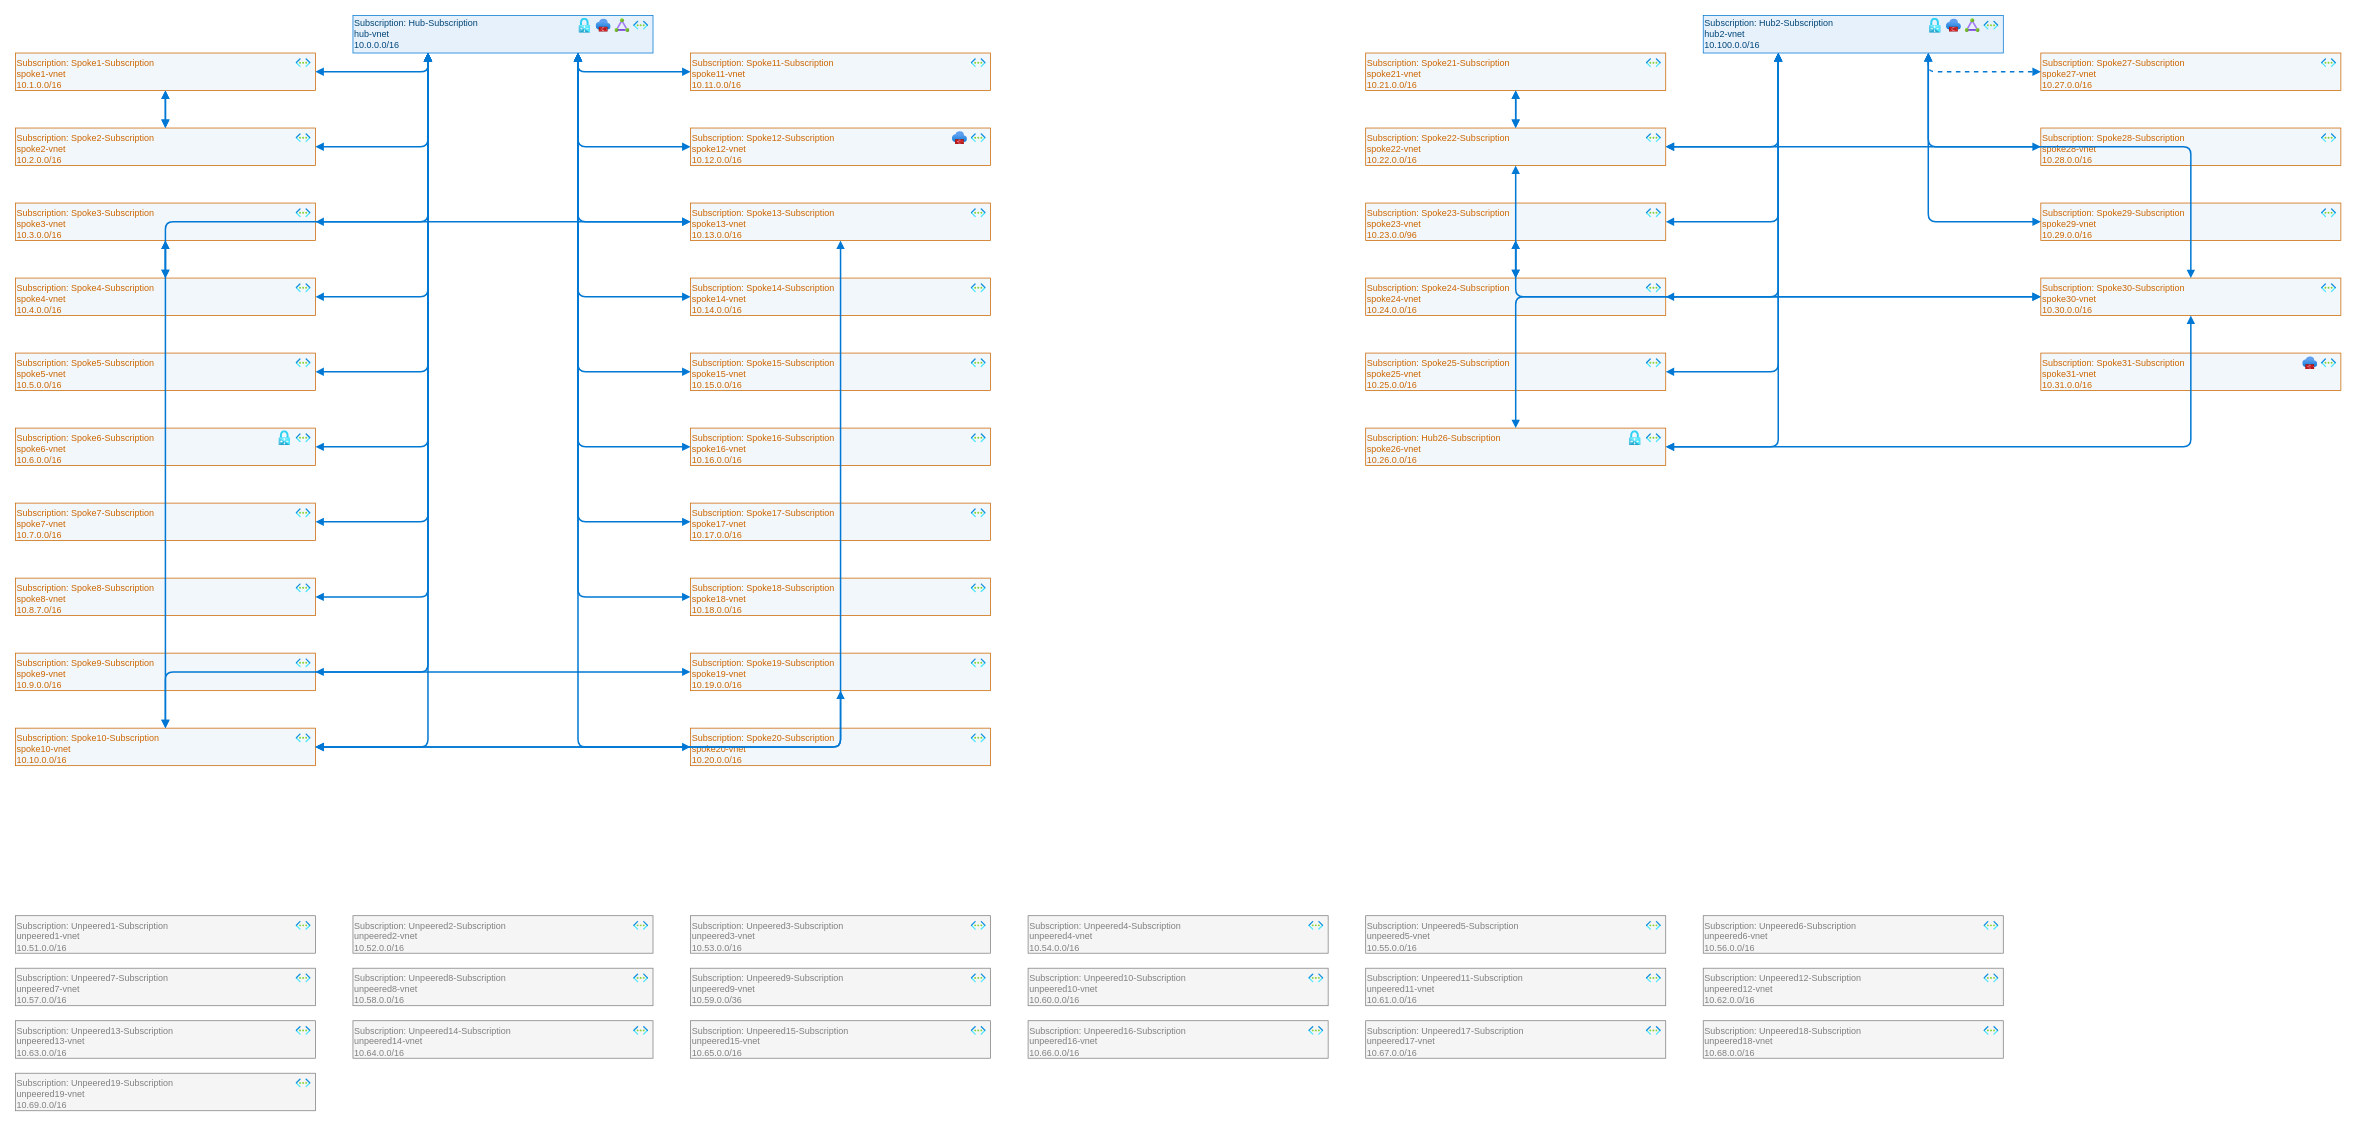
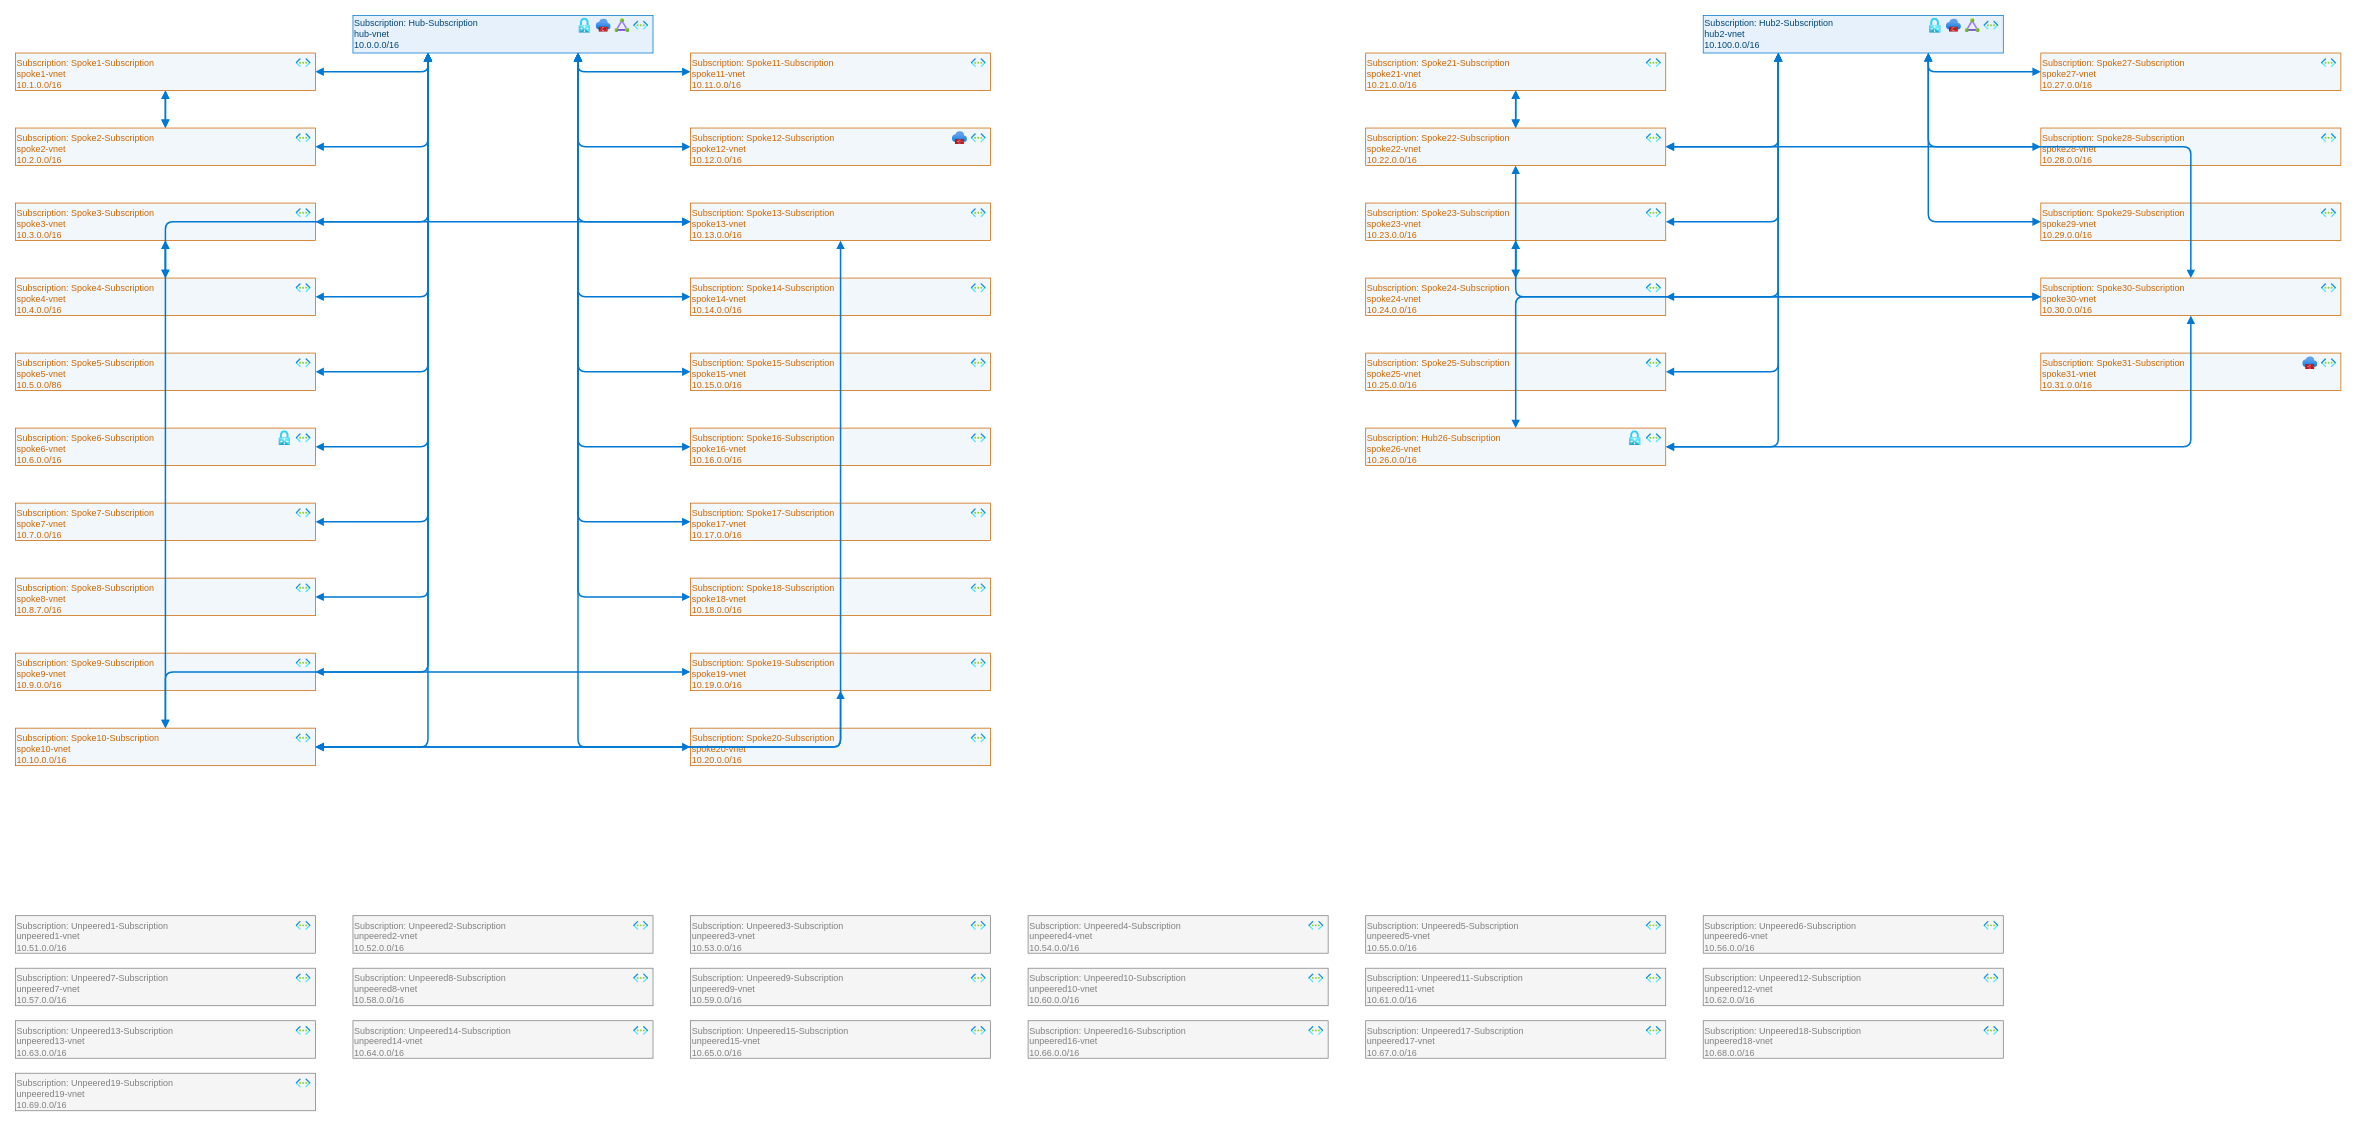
edge "Subscription: Hub2-Subscription hub2-vnet 10.100.0.0/16" -- "Subscription: Spoke27-Subscription spoke27-vnet 10.27.0.0/16": style dashed -> solid
node "Subscription: Spoke23-Subscription spoke23-vnet 10.23.0.0/96": label "Subscription: Spoke23-Subscription spoke23-vnet 10.23.0.0/96" -> "Subscription: Spoke23-Subscription spoke23-vnet 10.23.0.0/16"
node "Subscription: Spoke5-Subscription spoke5-vnet 10.5.0.0/16": label "Subscription: Spoke5-Subscription spoke5-vnet 10.5.0.0/16" -> "Subscription: Spoke5-Subscription spoke5-vnet 10.5.0.0/86"
node "Subscription: Unpeered9-Subscription unpeered9-vnet 10.59.0.0/36": label "Subscription: Unpeered9-Subscription unpeered9-vnet 10.59.0.0/36" -> "Subscription: Unpeered9-Subscription unpeered9-vnet 10.59.0.0/16"
